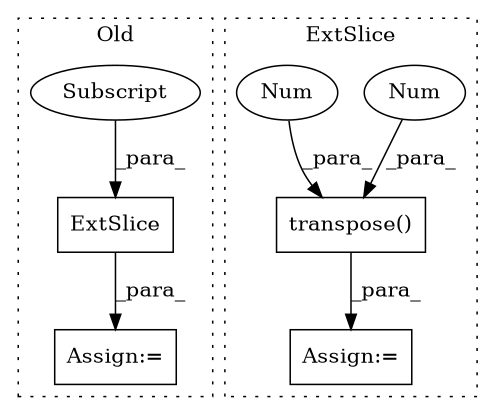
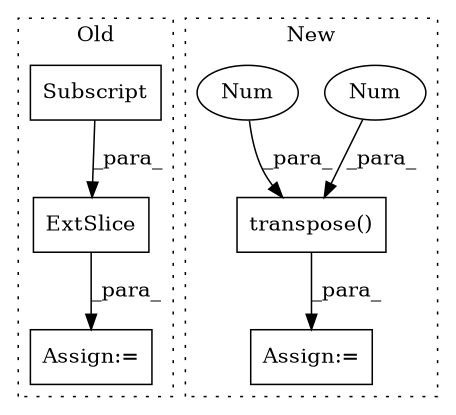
cluster "ExtSlice": label "ExtSlice" -> "New"
node "Subscript": shape ellipse -> box
